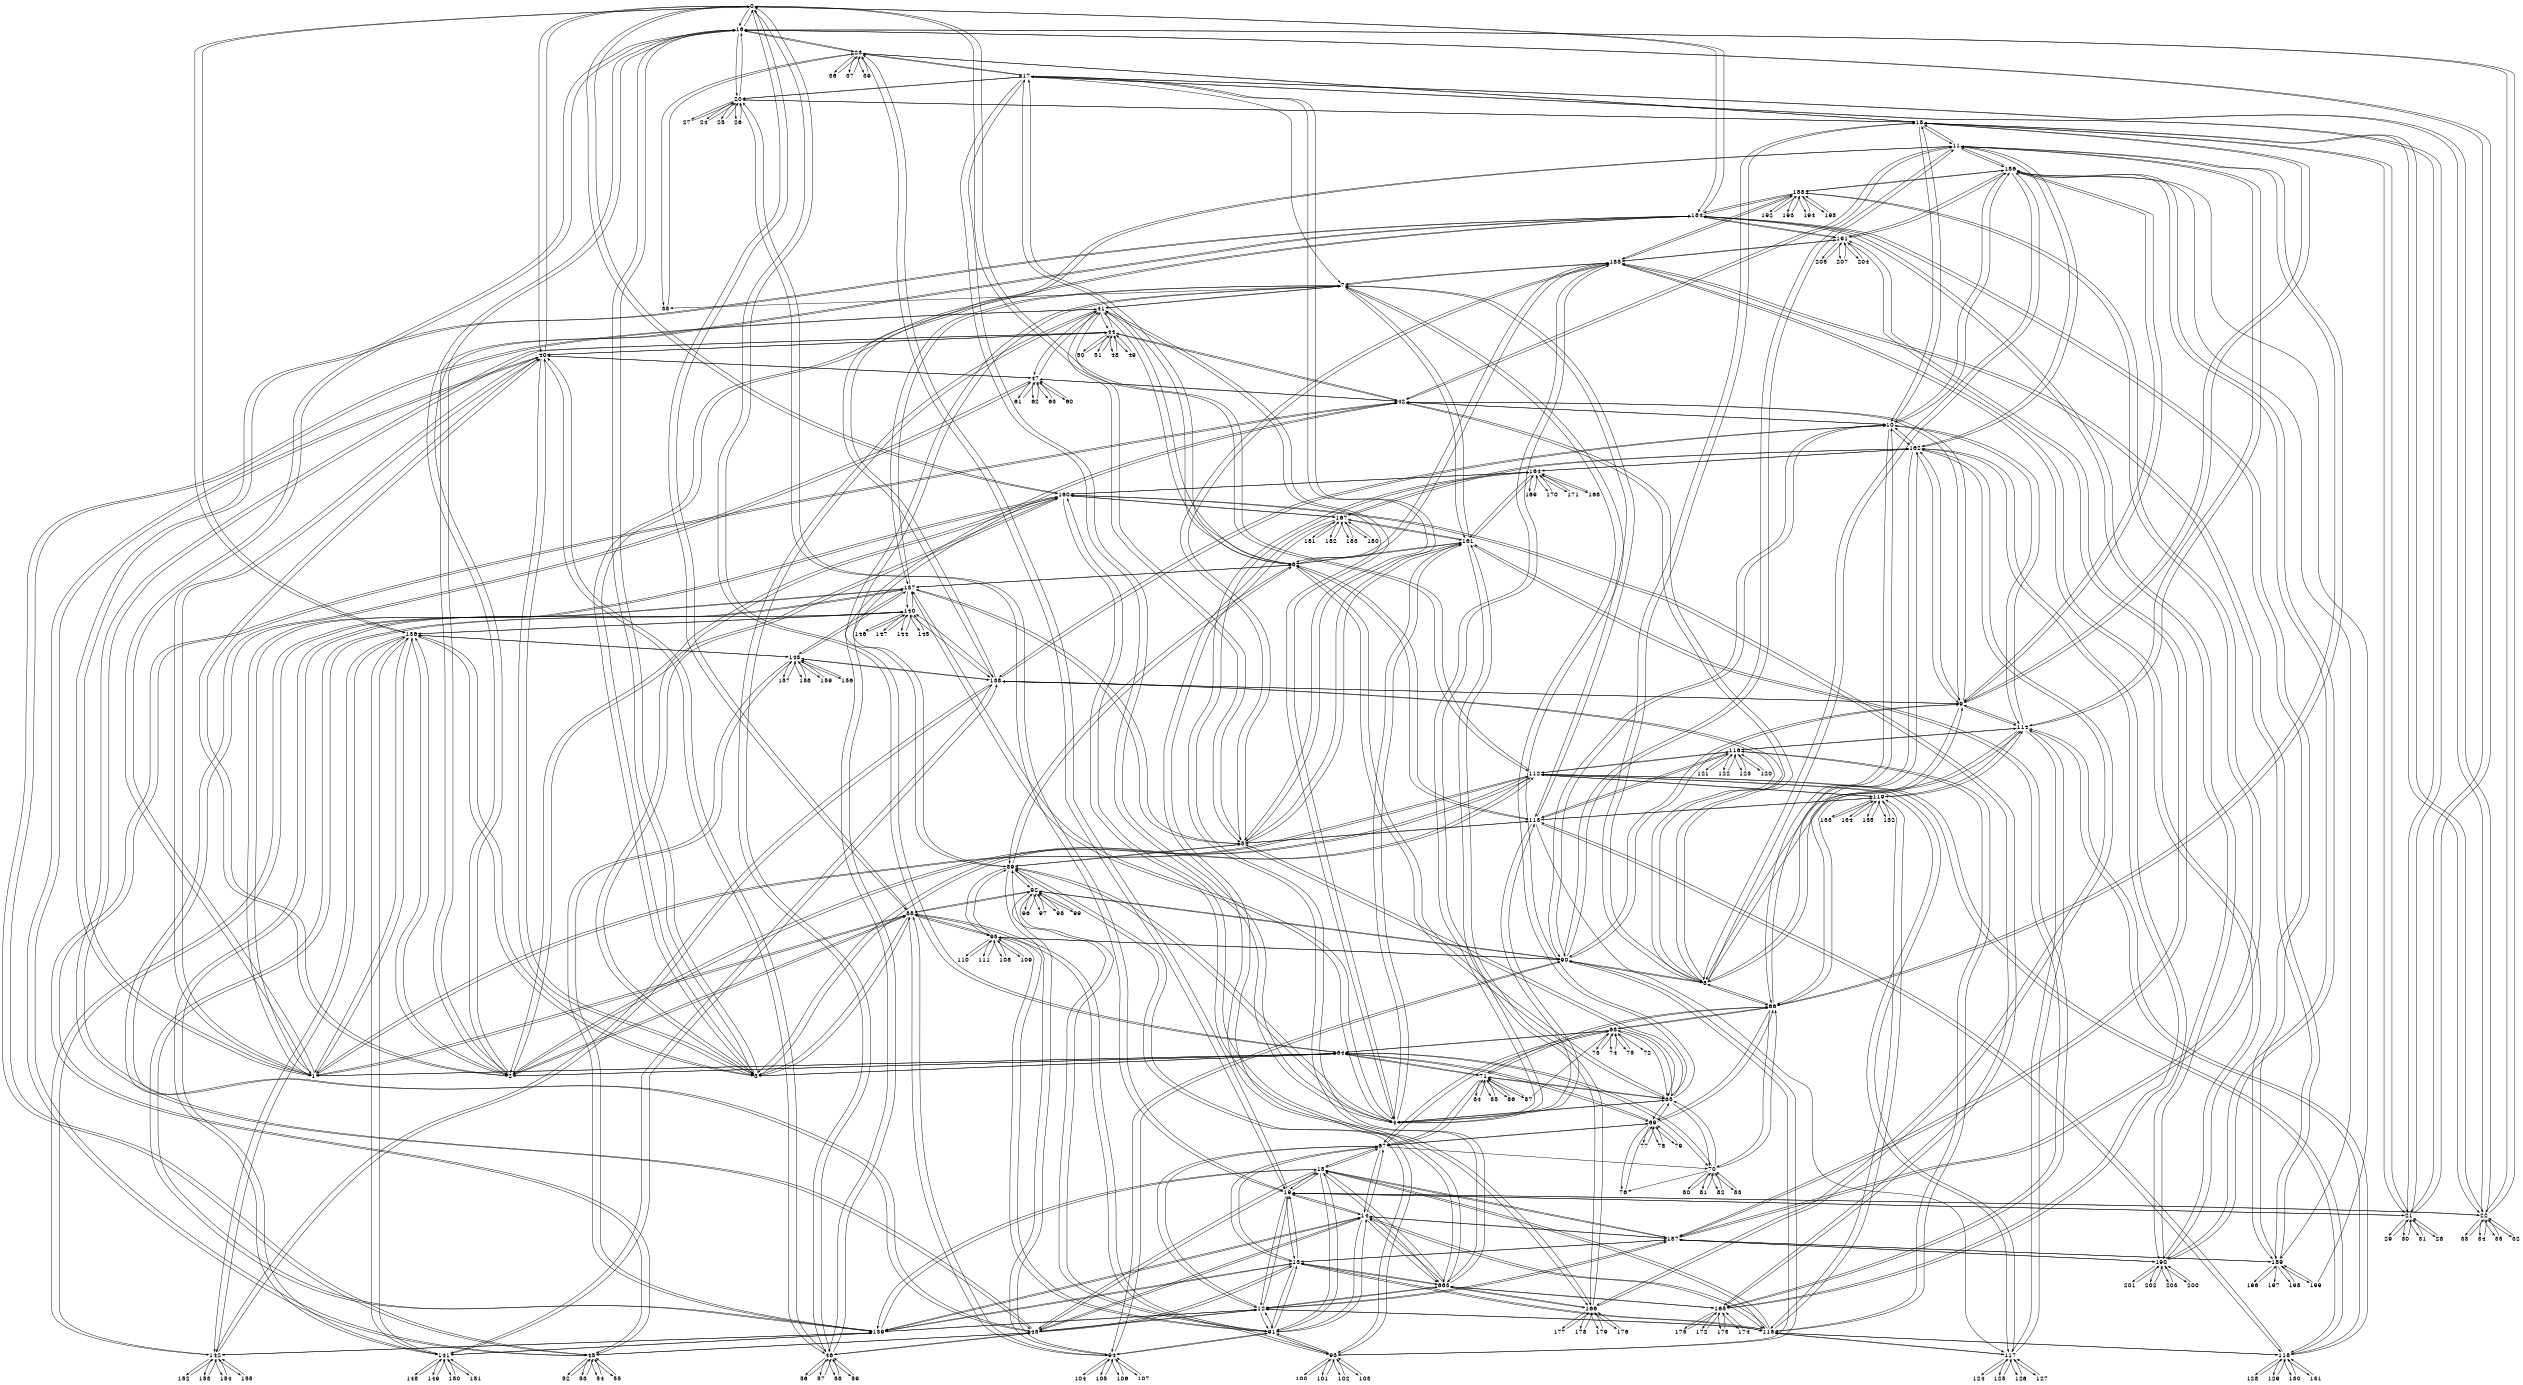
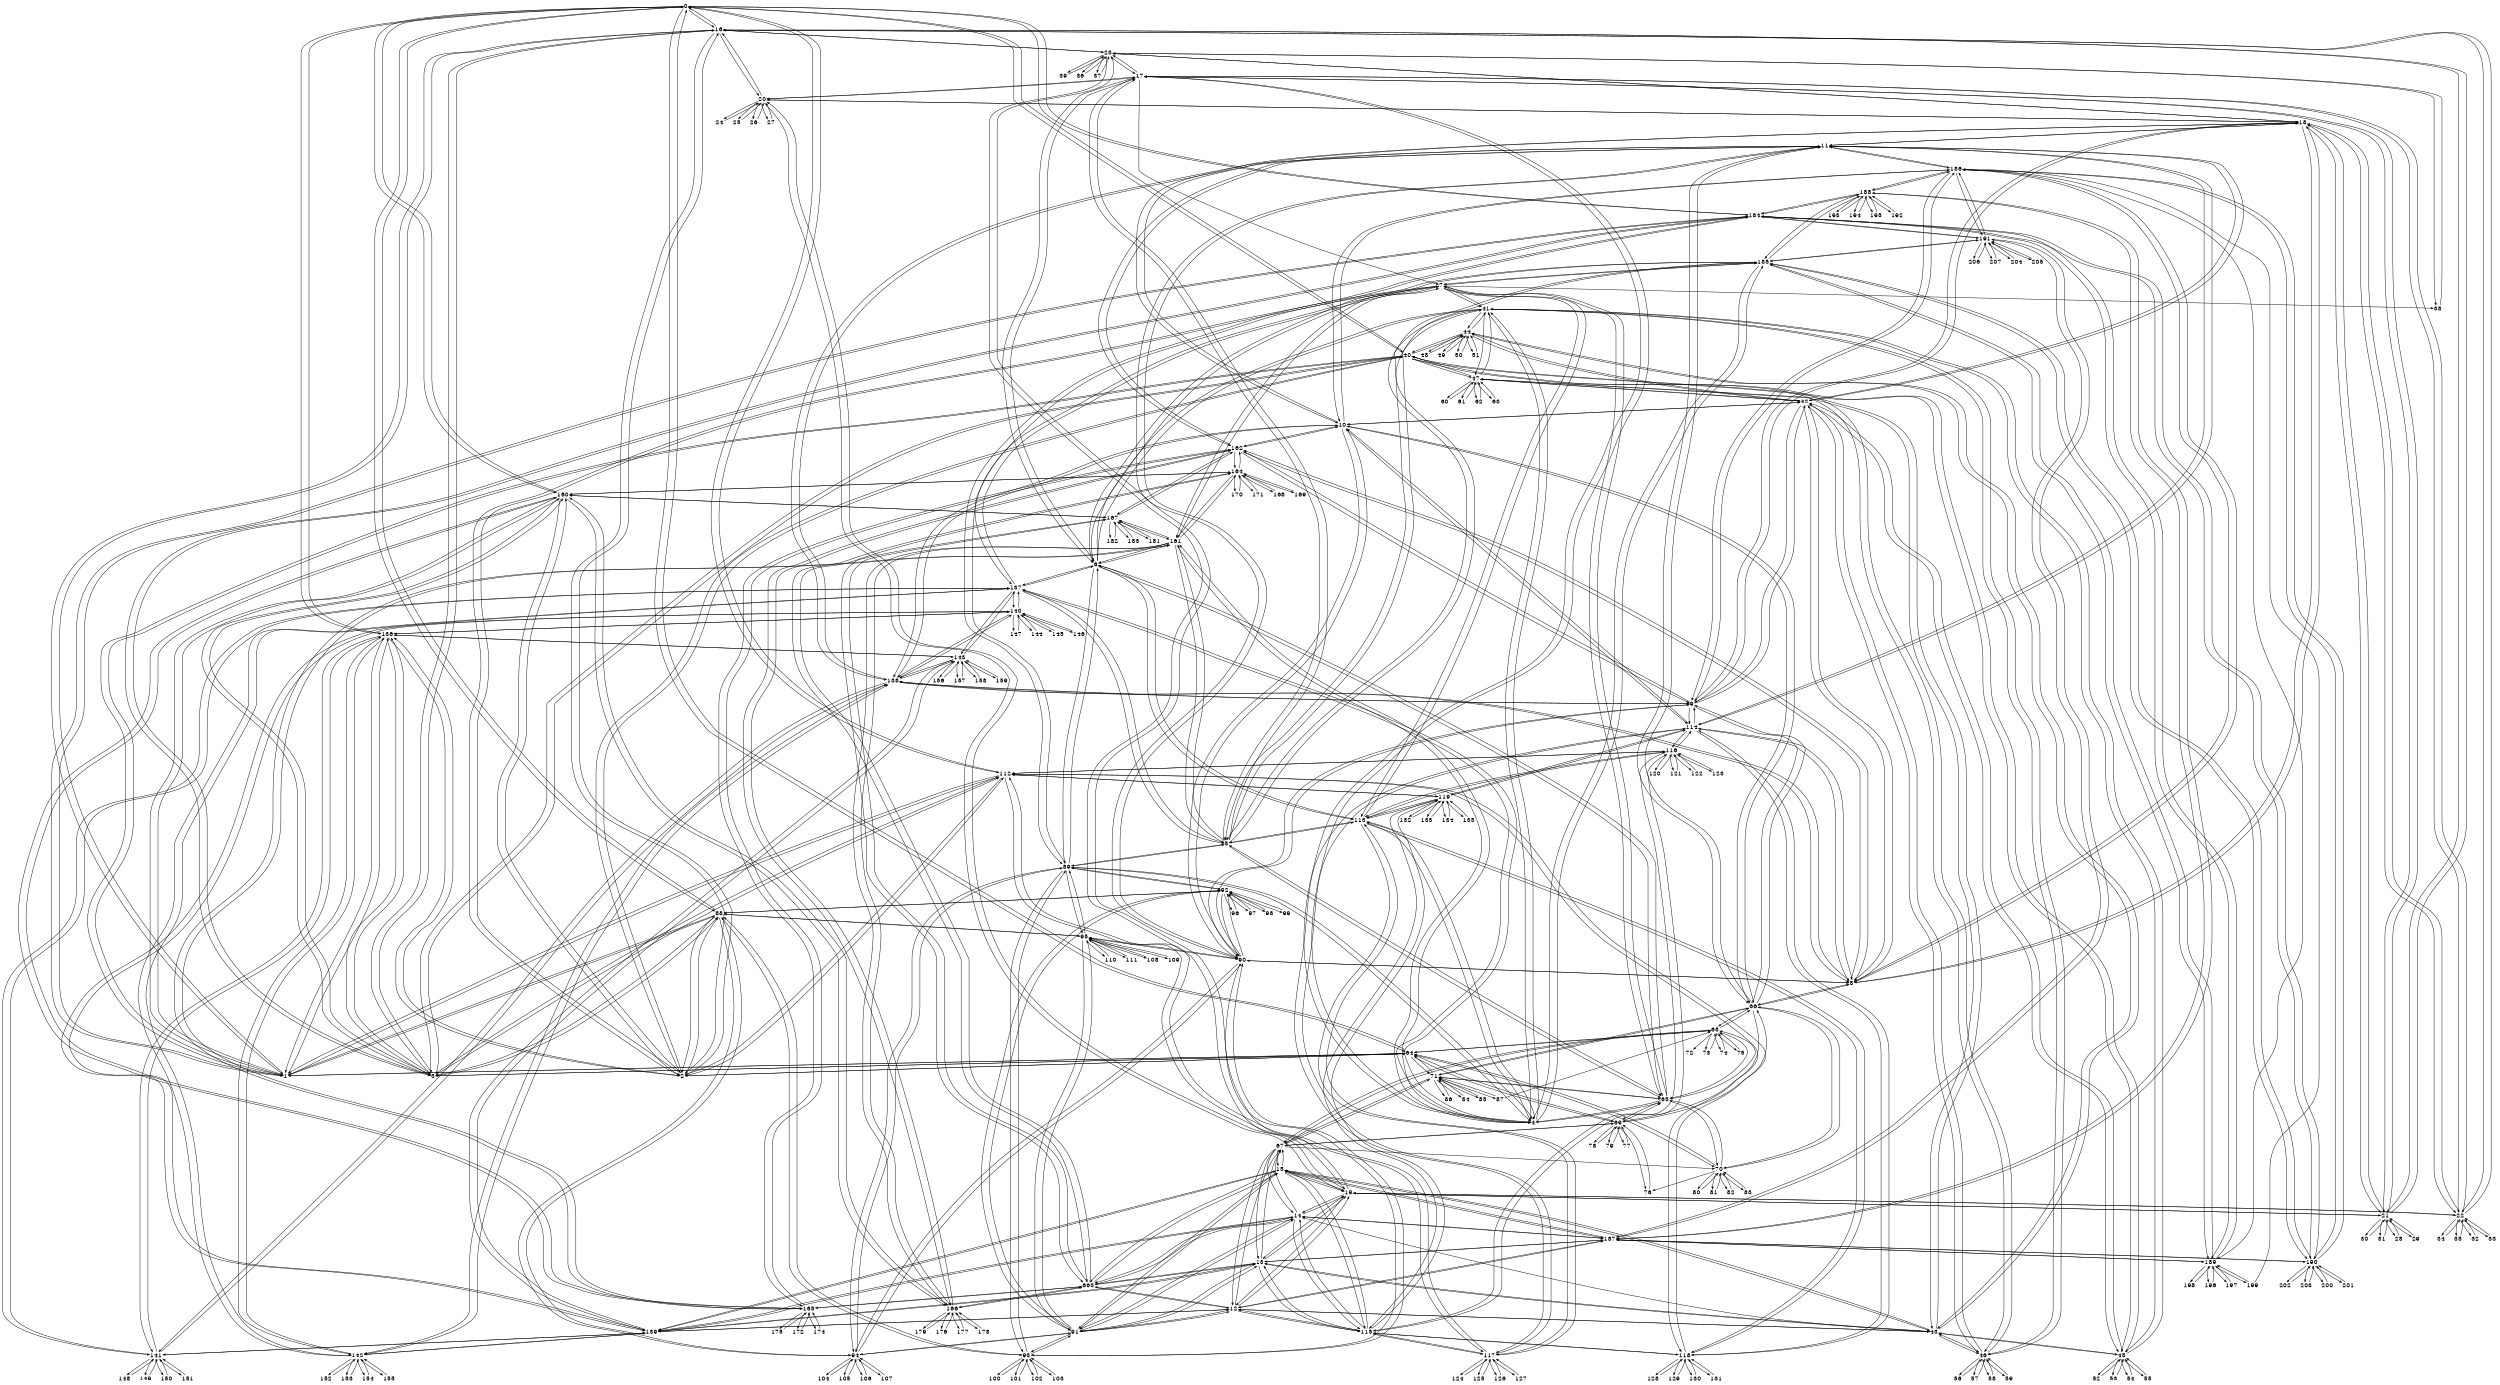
node "206": added
node "180": removed
edge "117" -> "113": added
edge "14" -> "43": removed
edge "197" -> "189": added
node "173": removed
